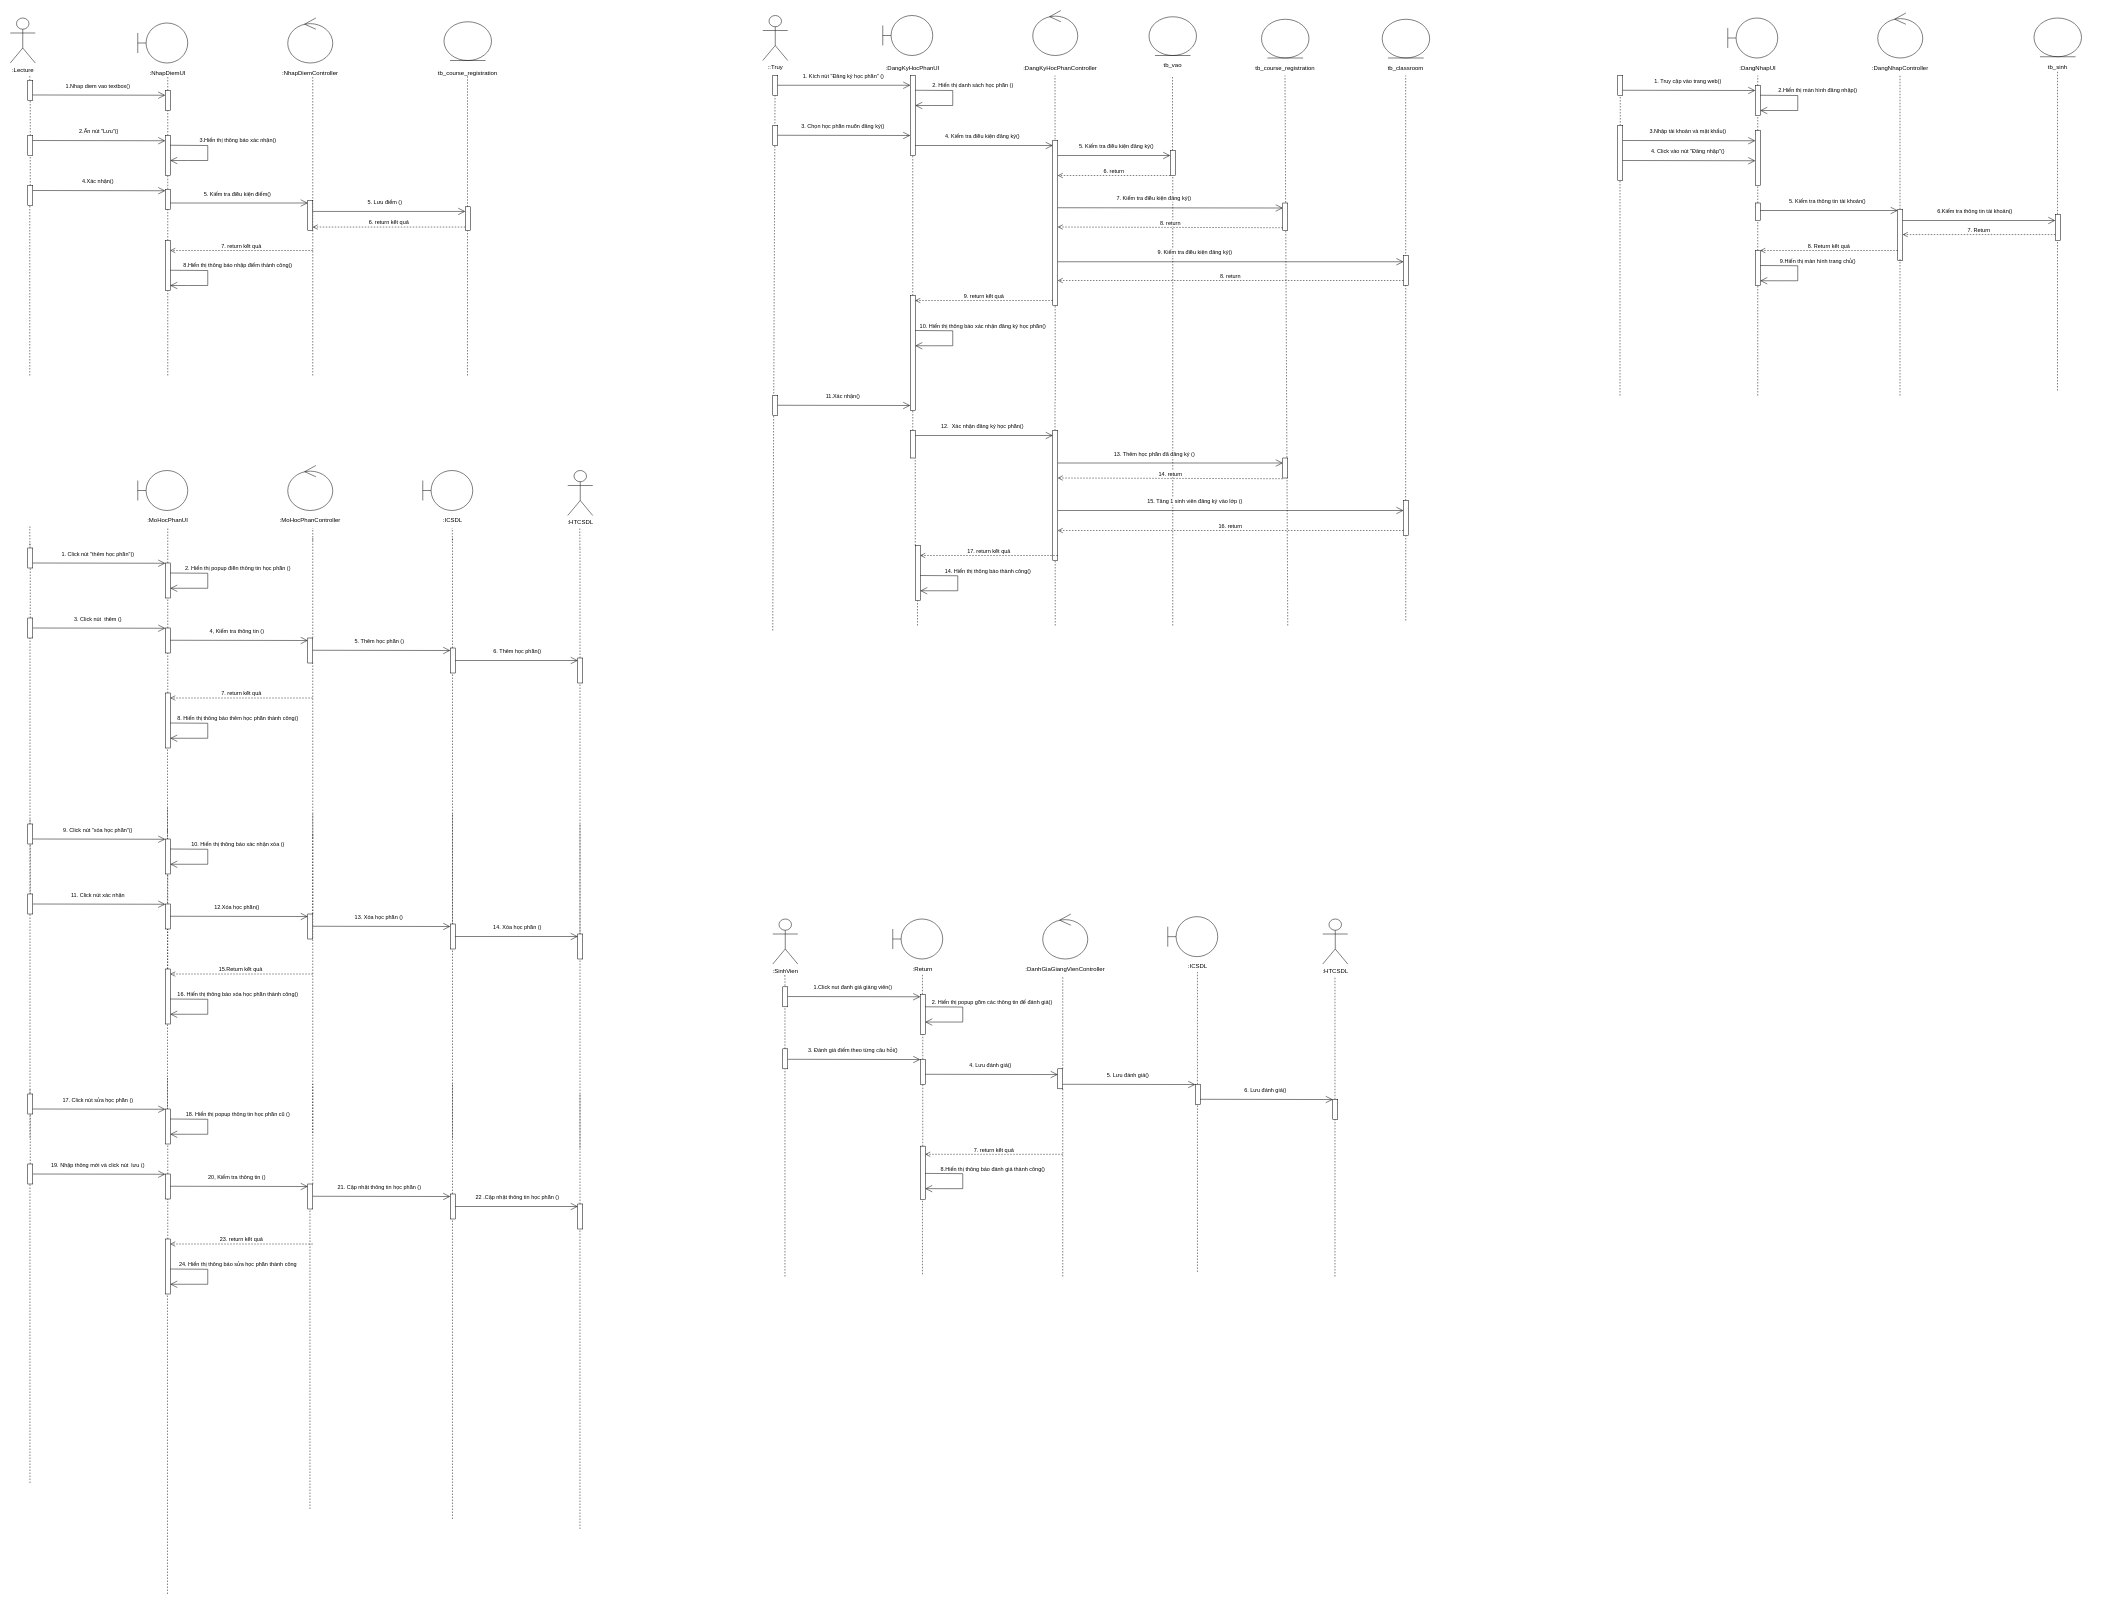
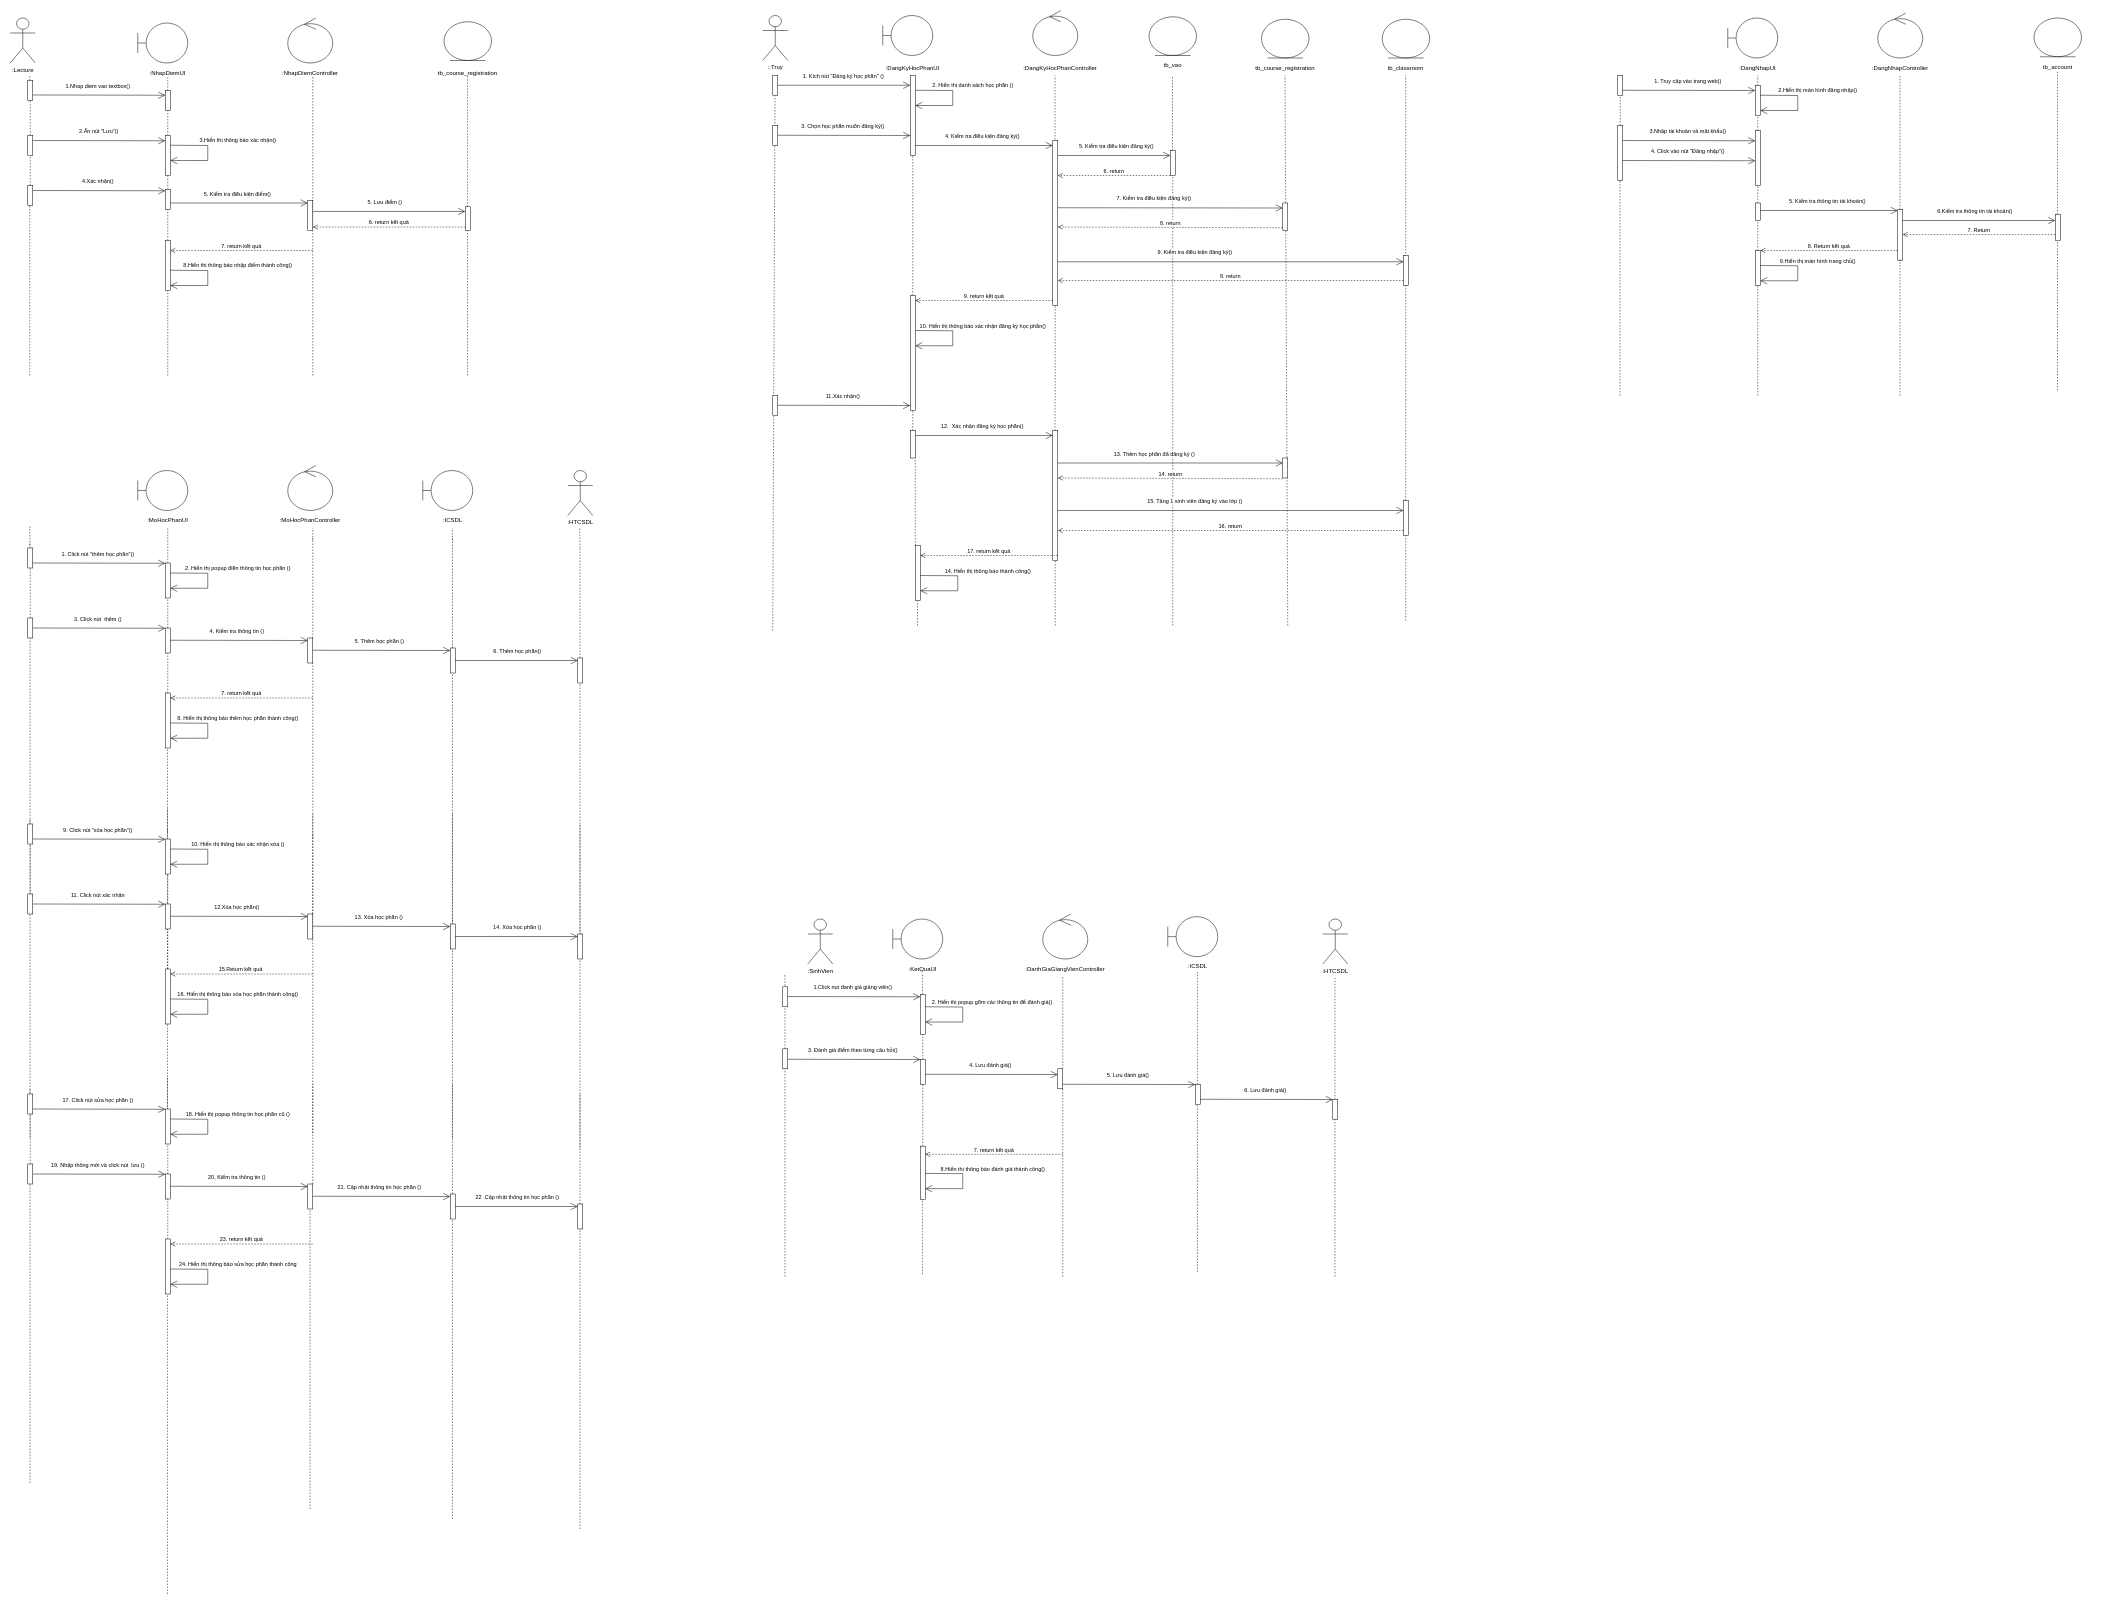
node "tb_sinh": label "tb_sinh" -> "tb_account"
node ":SinhVien": moved (785, 941) -> (820, 941)
node ":Return": label ":Return" -> ":KetQuaUI"
